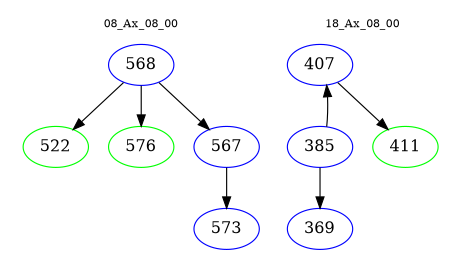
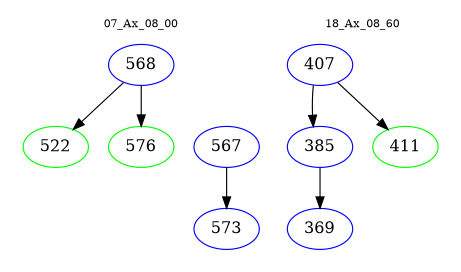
cluster "08_Ax_08_00": label "08_Ax_08_00" -> "07_Ax_08_00"
cluster "18_Ax_08_00": label "18_Ax_08_00" -> "18_Ax_08_60"
edge "568" -> "567": removed
edge "385" -> "407": reversed
